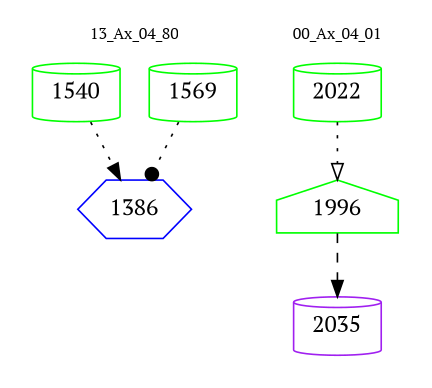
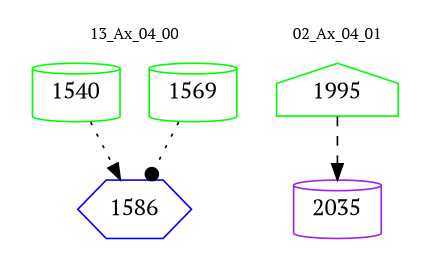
cluster "13_Ax_04_80": label "13_Ax_04_80" -> "13_Ax_04_00"
cluster "00_Ax_04_01": label "00_Ax_04_01" -> "02_Ax_04_01"
node "2022": removed
node "1386": label "1386" -> "1586"
node "1996": label "1996" -> "1995"
